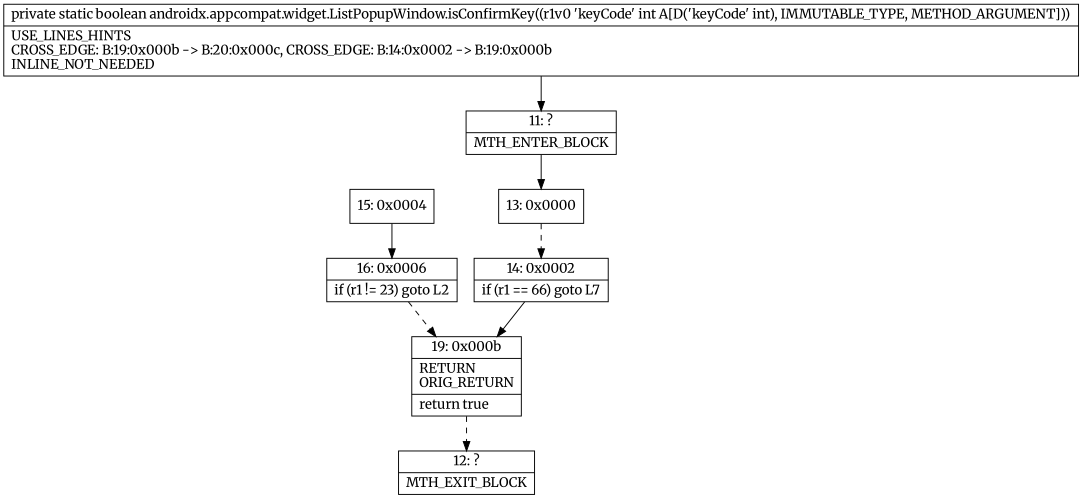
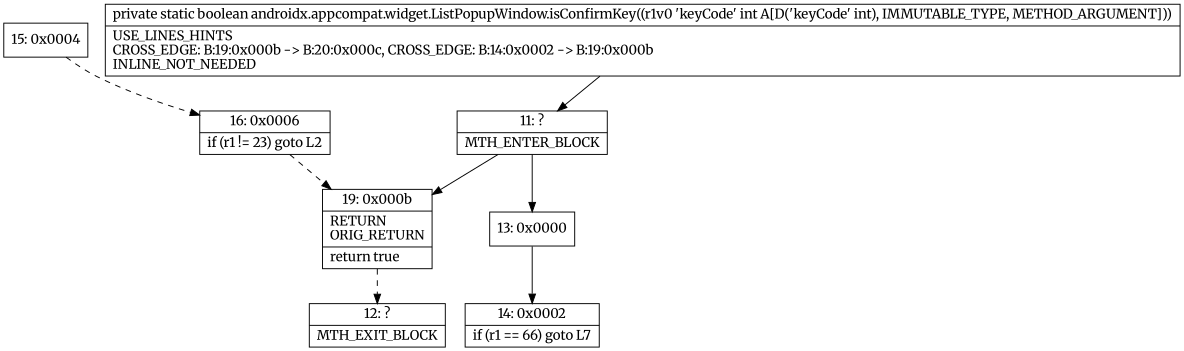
edge "15: 0x0004" -> "16: 0x0006": style solid -> dashed
edge "13: 0x0000" -> "14: 0x0002": style dashed -> solid
edge "14: 0x0002" -> "19: 0x000b": now "11: ?" -> "19: 0x000b"
